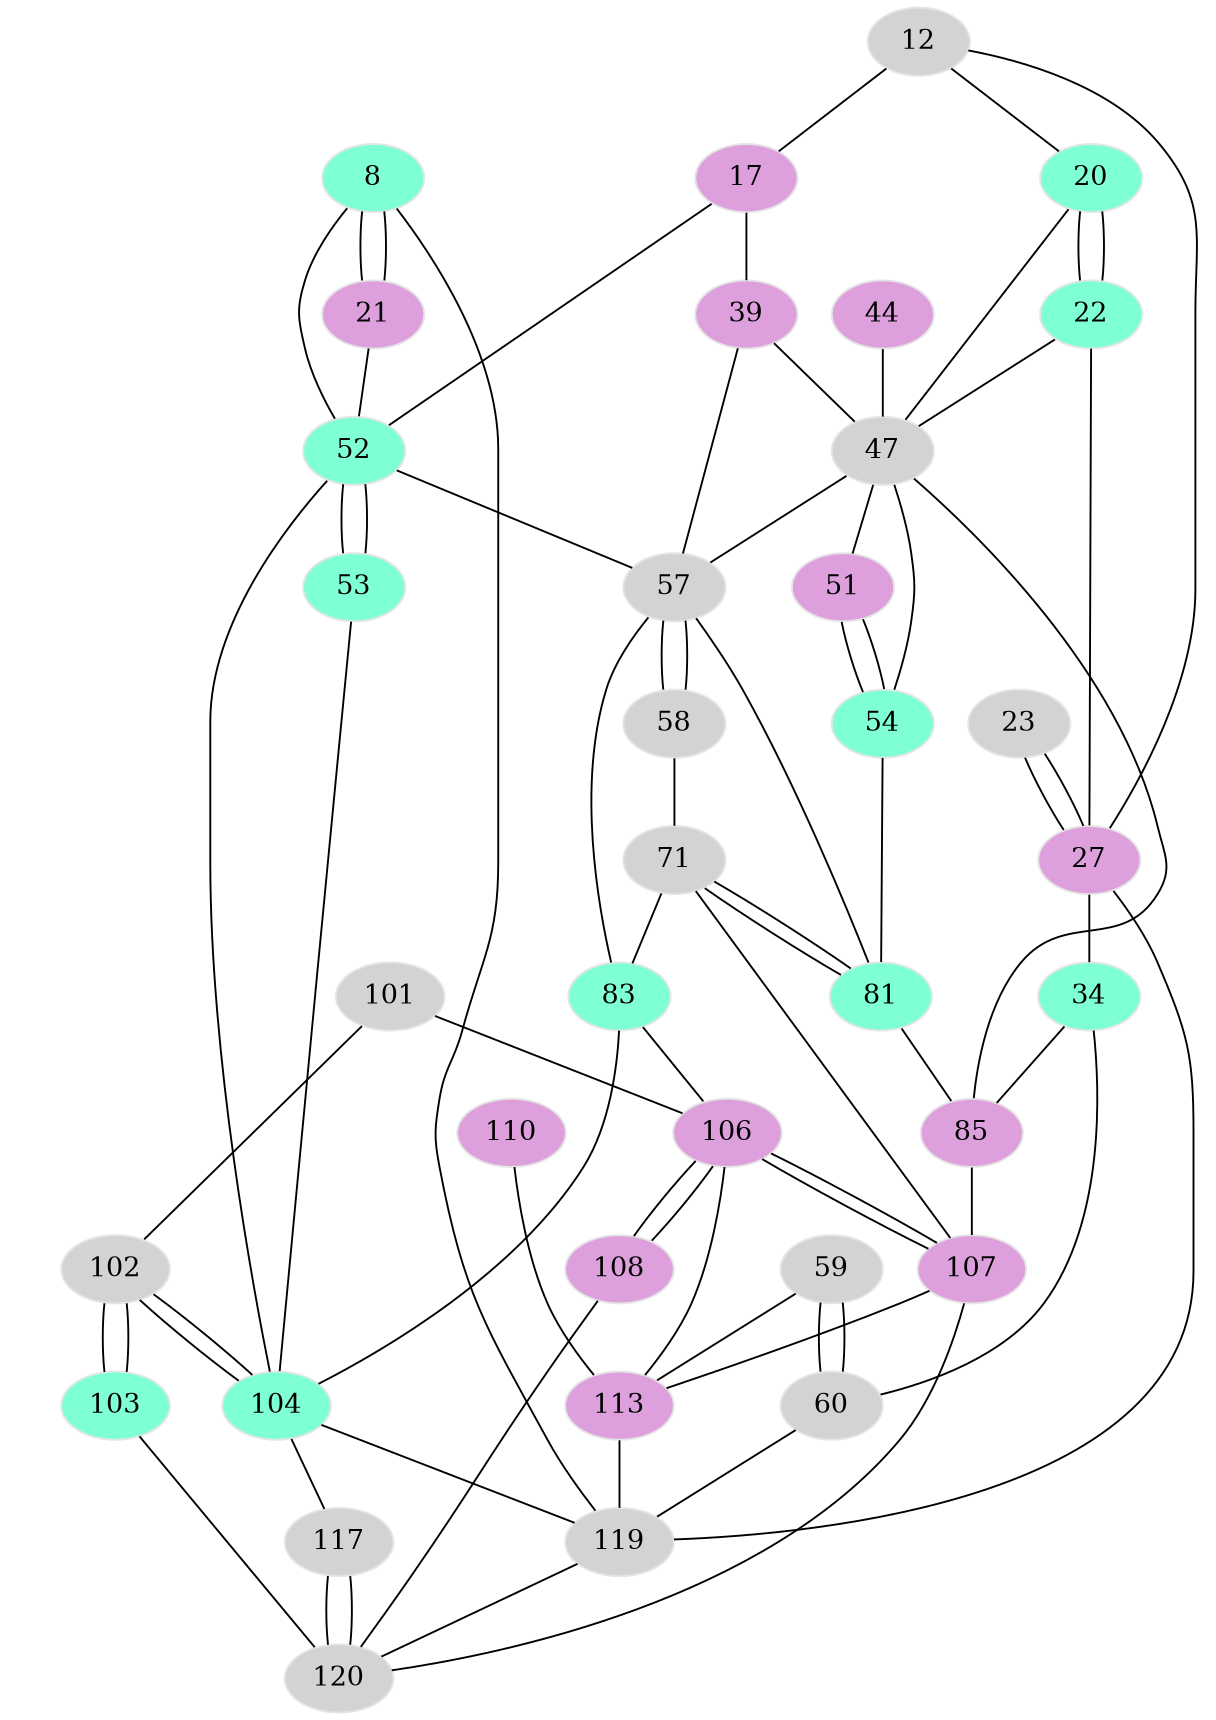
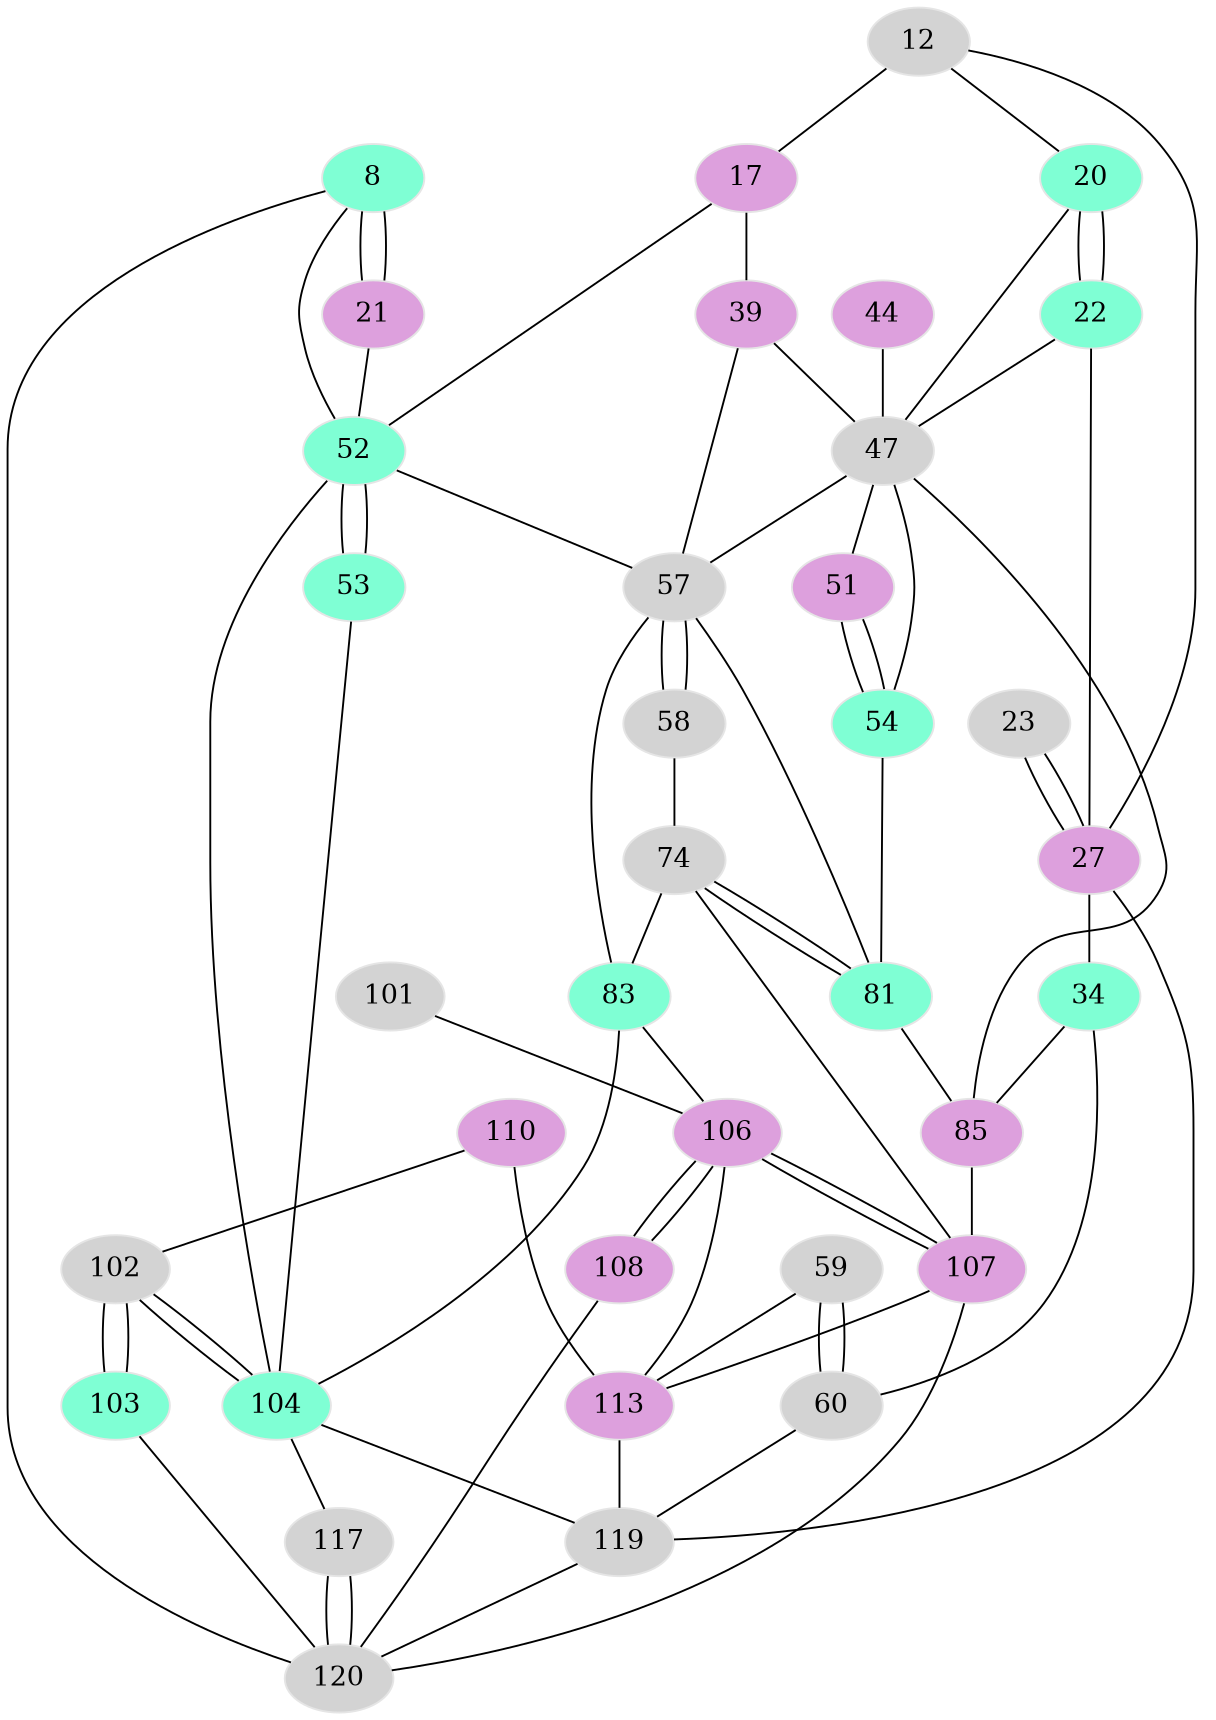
node "71": label "71" -> "74"
edge "8" -- "119": now "8" -- "120"
edge "101" -- "102": now "110" -- "102"
